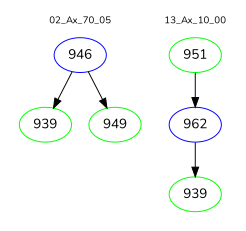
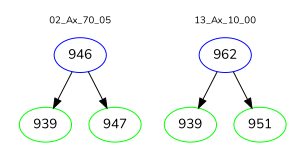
edge "951" -> "962": reversed
node "949": label "949" -> "947"
